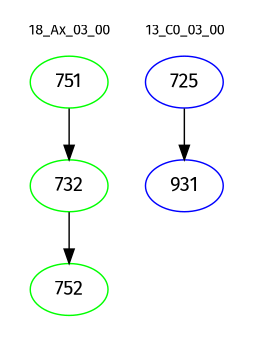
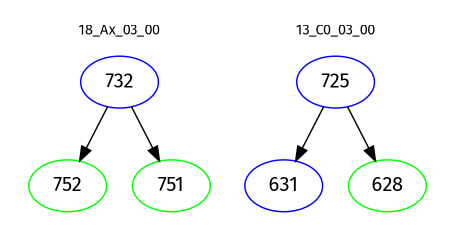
edge "751" -> "732": reversed
node "732": color green -> blue
node "931": label "931" -> "631"
node "628": added
